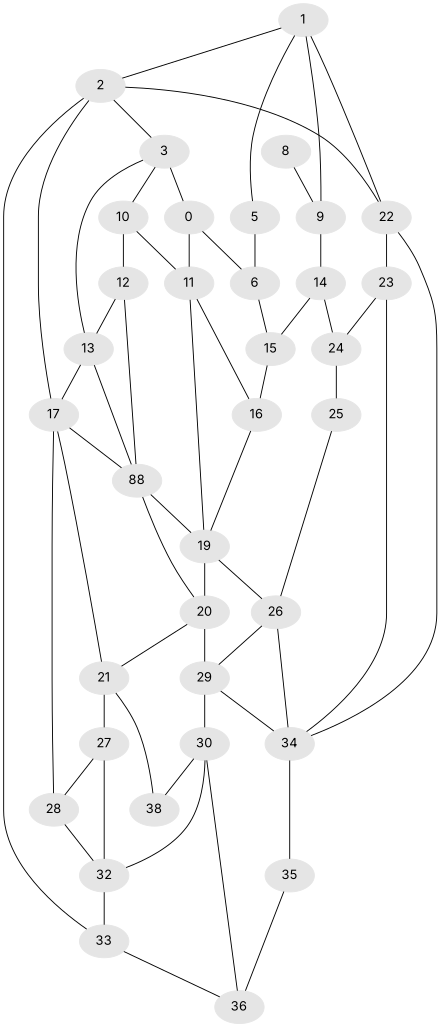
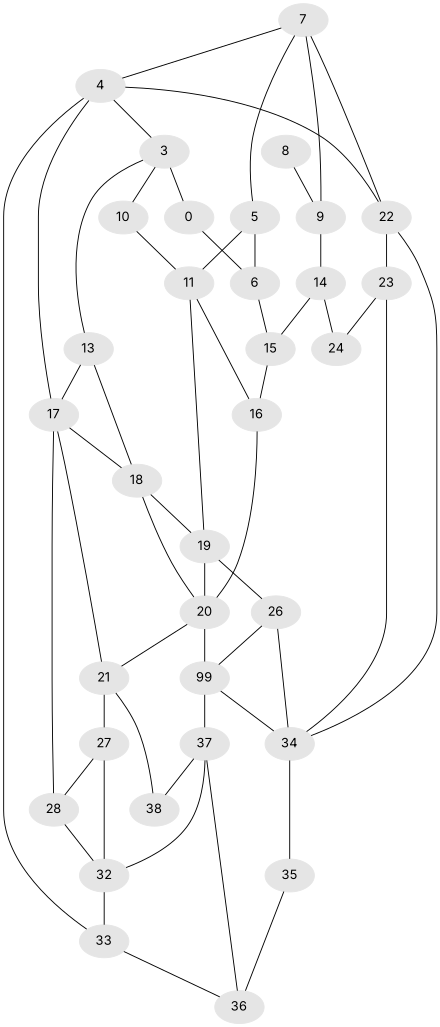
node "1": label "1" -> "7"
node "2": label "2" -> "4"
edge "0" -- "11": now "5" -- "11"
node "12": removed
node "25": removed
node "88": label "88" -> "18"
edge "16" -- "19": now "16" -- "20"
node "29": label "29" -> "99"
node "30": label "30" -> "37"
